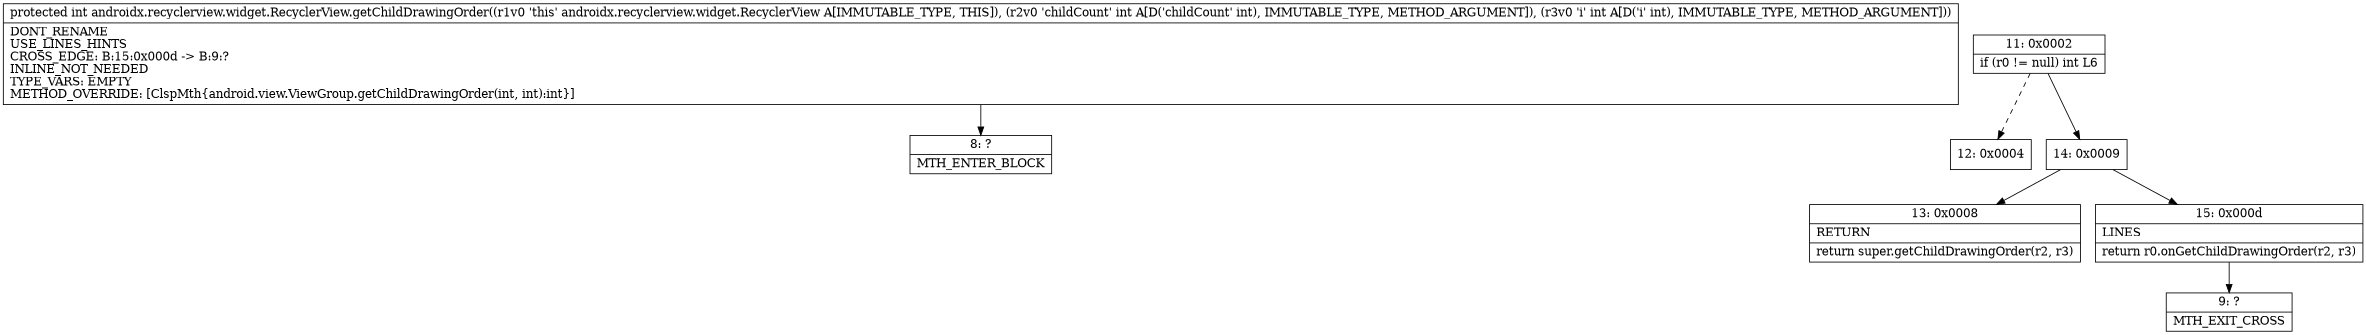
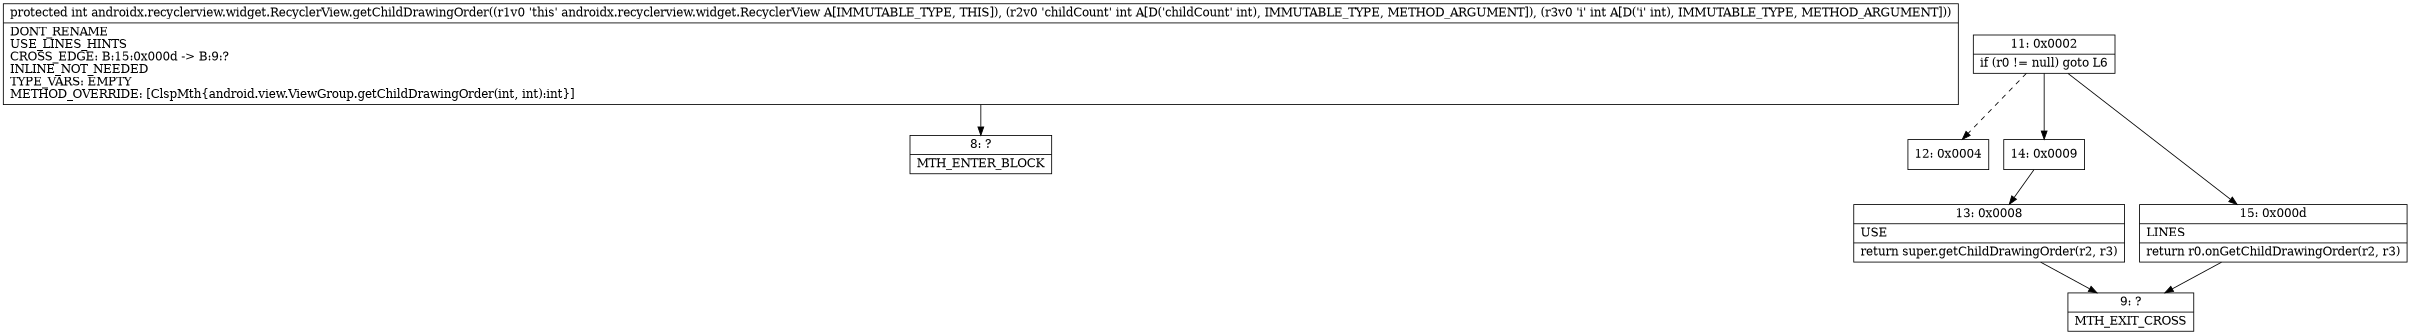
node "11: 0x0002": text "if (r0 != null) int L6" -> "if (r0 != null) goto L6"
edge "14: 0x0009" -> "15: 0x000d": now "11: 0x0002" -> "15: 0x000d"
node "13: 0x0008": text "RETURN" -> "USE"
edge "13: 0x0008" -> "9: ?": added
